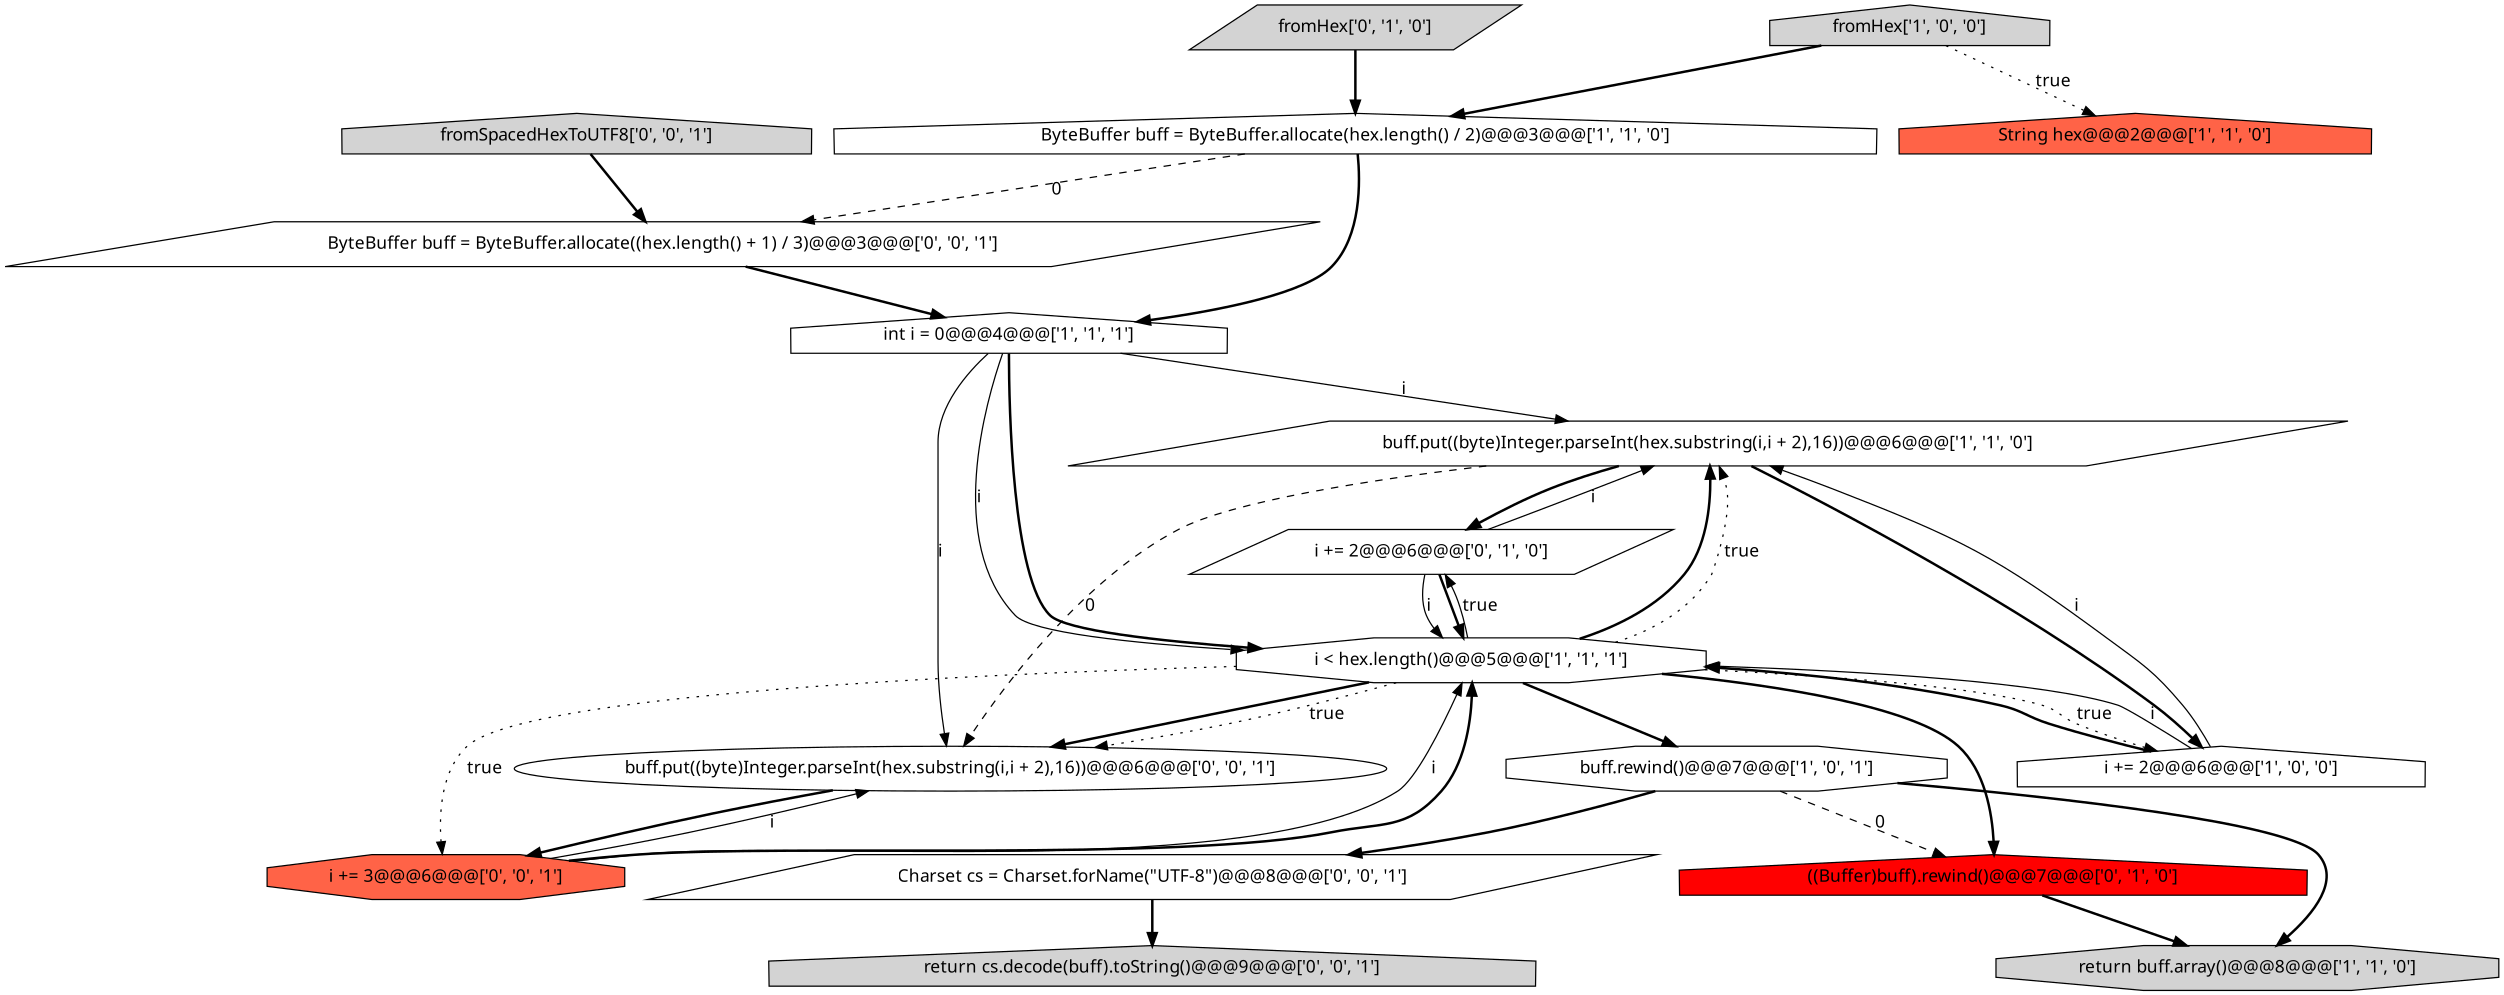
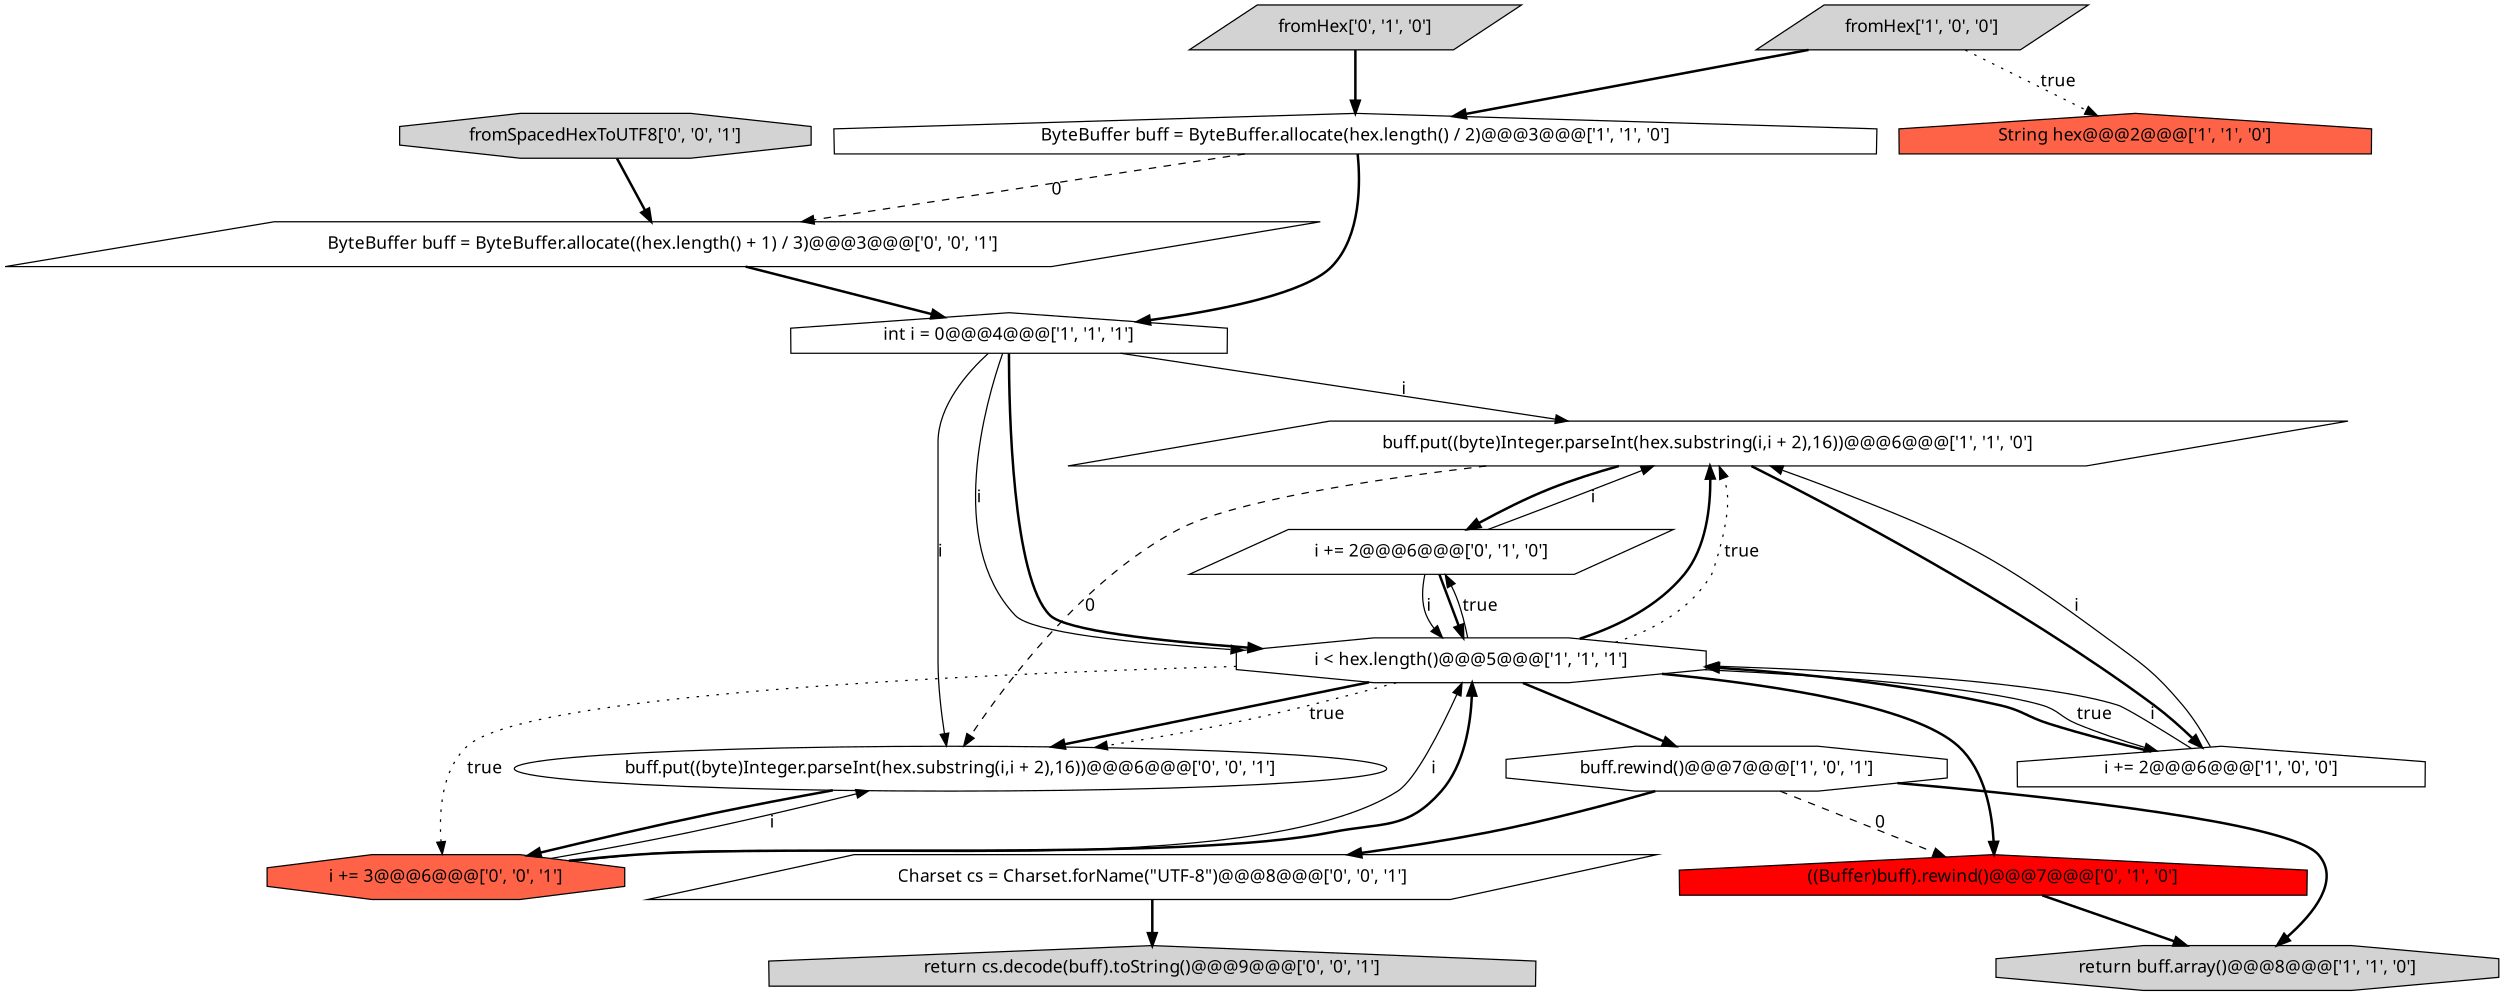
node "fromHex['1', '0', '0']": shape house -> parallelogram
node "fromSpacedHexToUTF8['0', '0', '1']": shape house -> octagon
edge "i < hex.length()@@@5@@@['1', '1', '1']" -> "i += 2@@@6@@@['1', '0', '0']": style dotted -> solid
